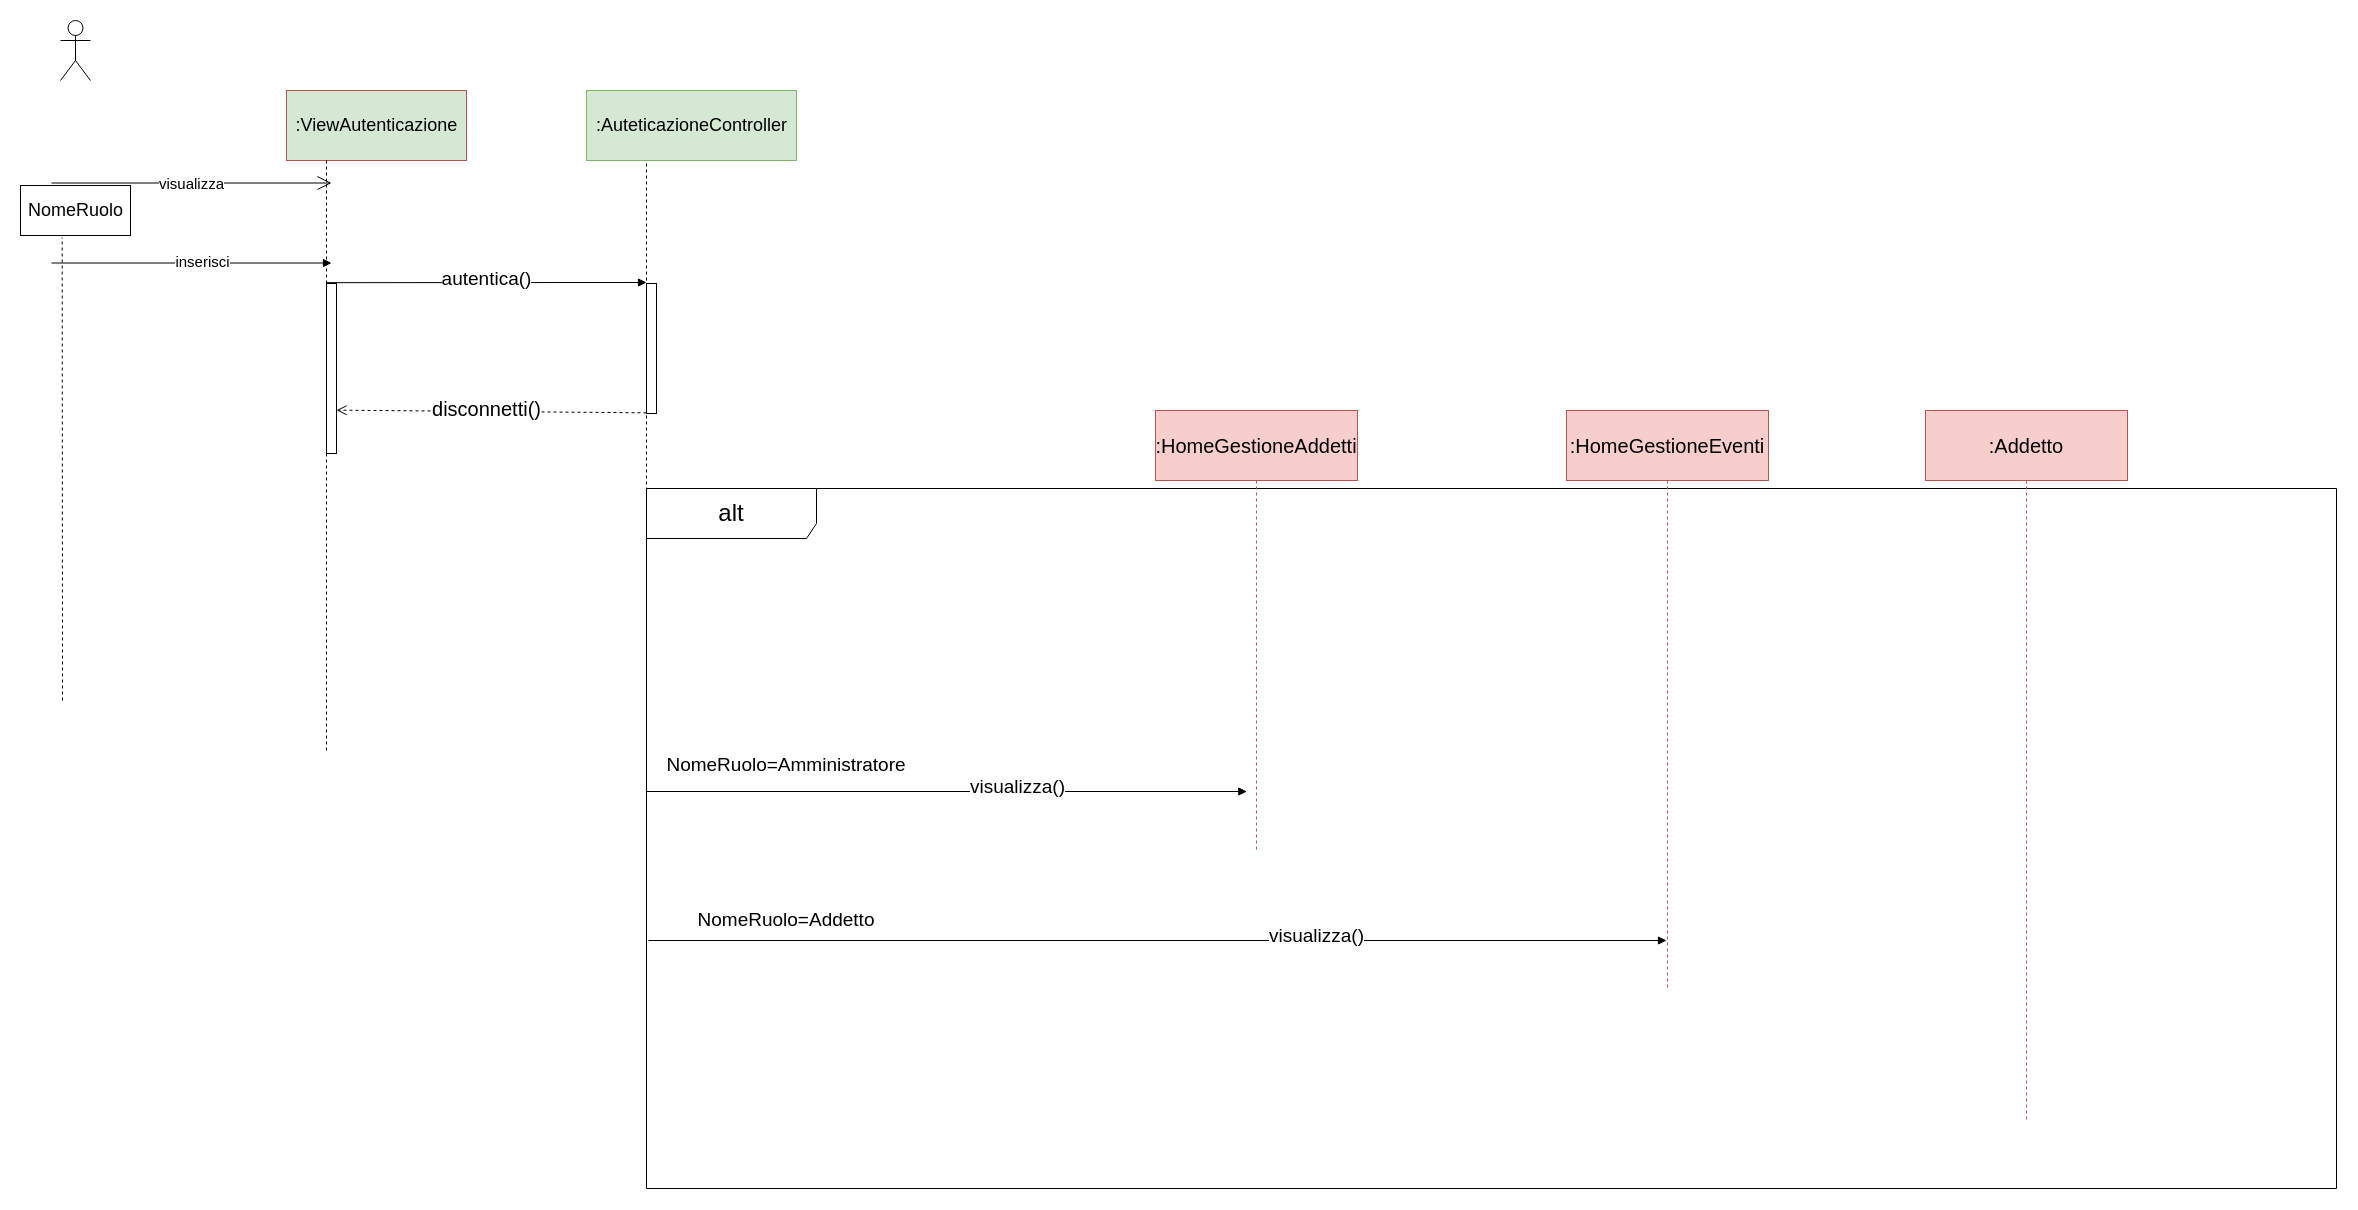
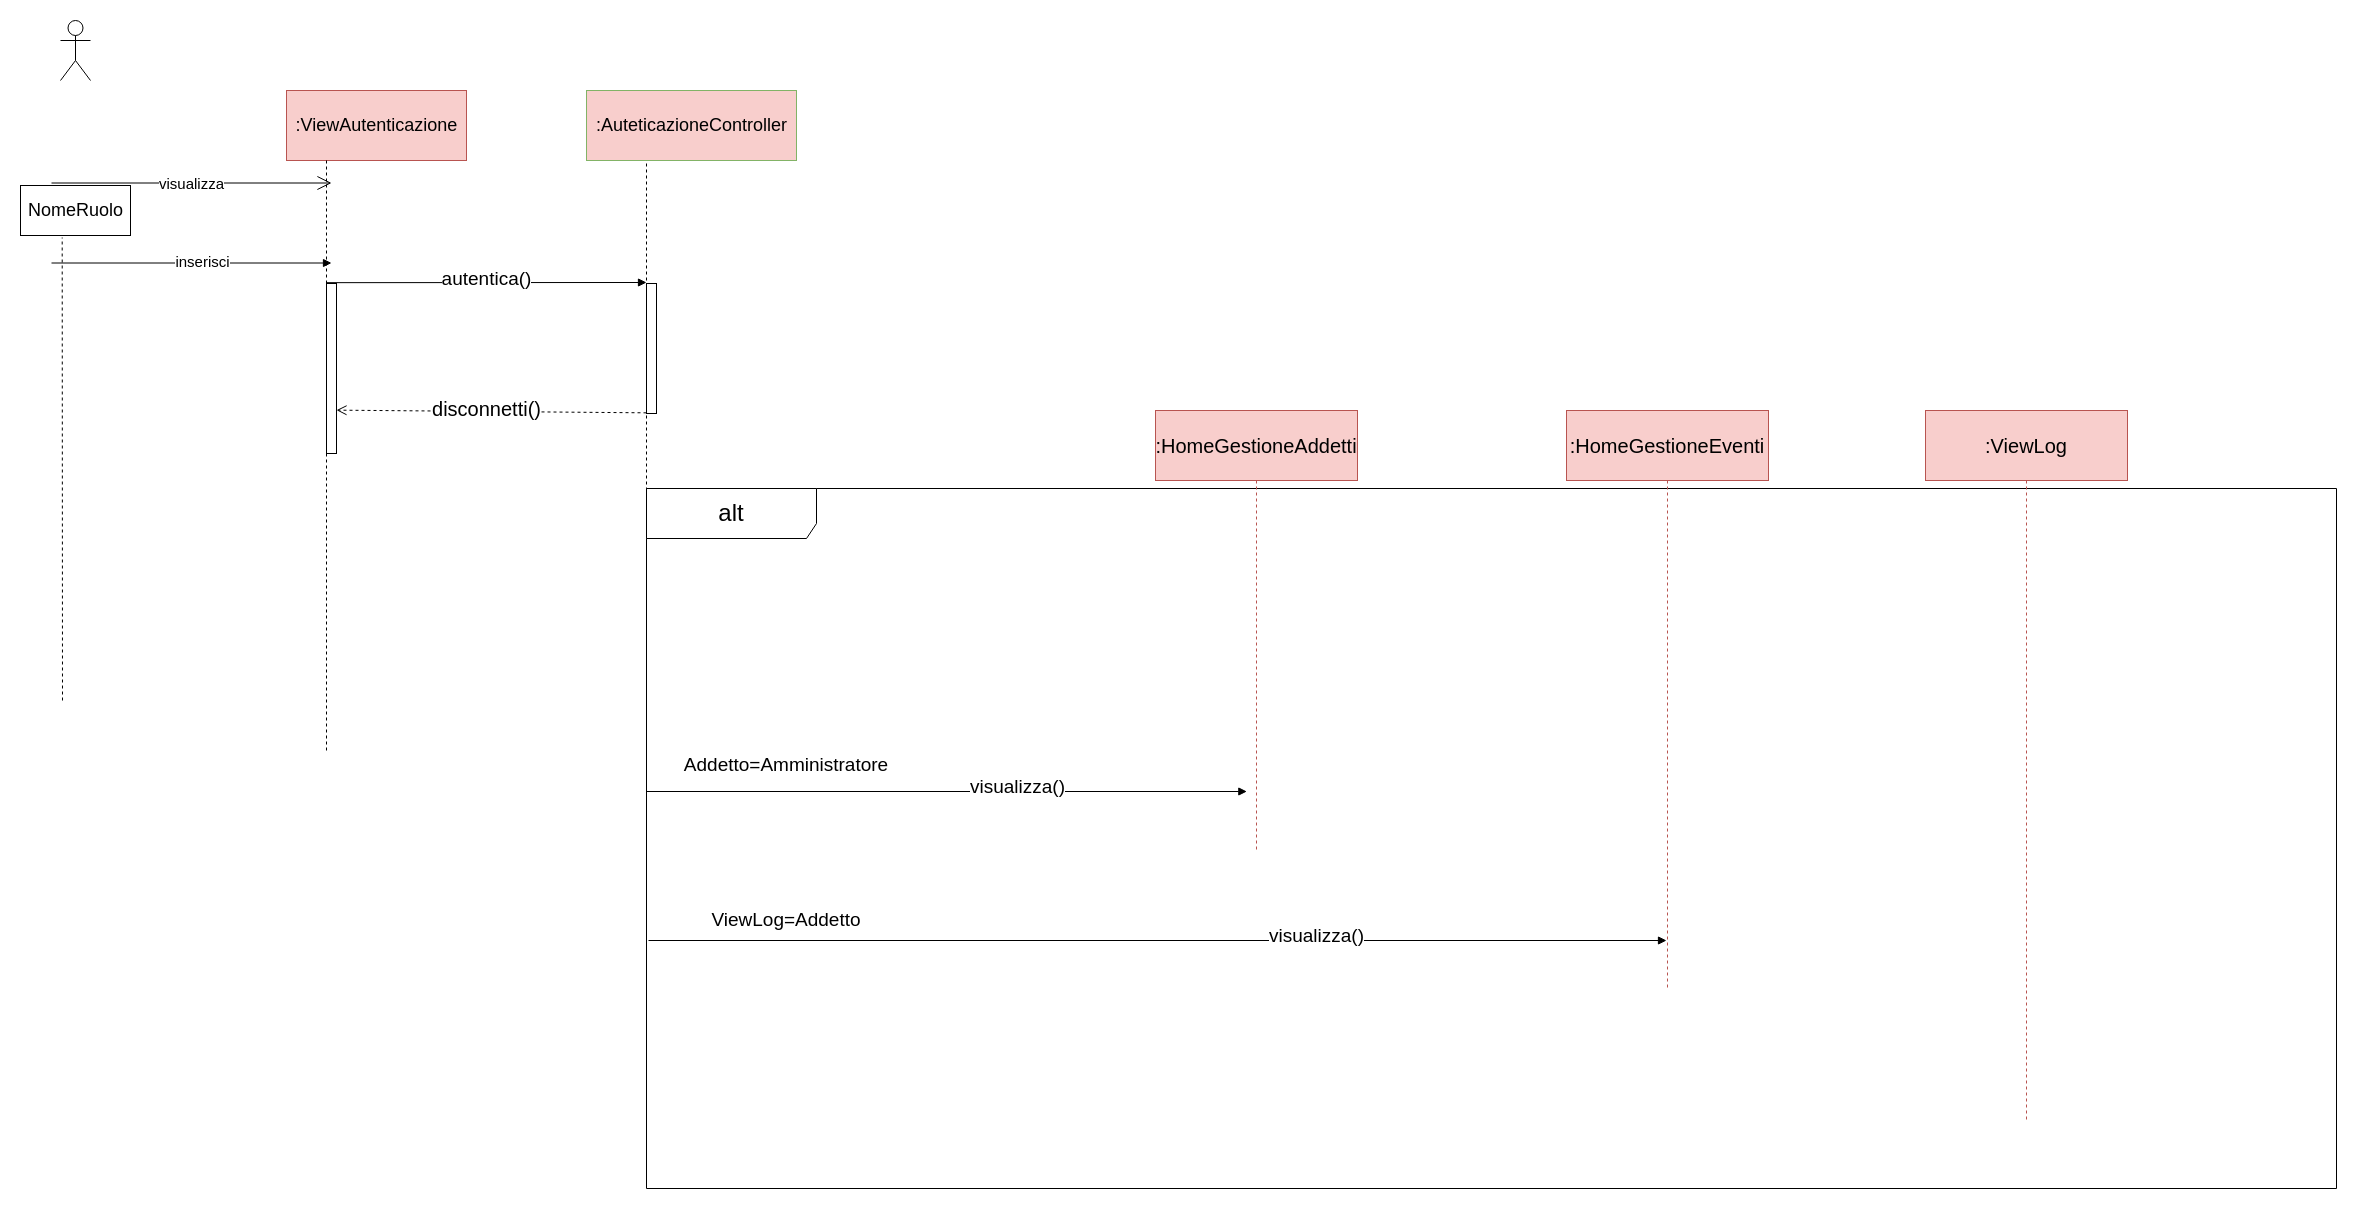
node ":ViewAutenticazione": fillcolor #d5e8d4 -> #f8cecc
node ":AuteticazioneController": fillcolor #d5e8d4 -> #f8cecc
node ":Addetto": label ":Addetto" -> ":ViewLog"
node "NomeRuolo=Amministratore": label "NomeRuolo=Amministratore" -> "Addetto=Amministratore"
node "NomeRuolo=Addetto": label "NomeRuolo=Addetto" -> "ViewLog=Addetto"
